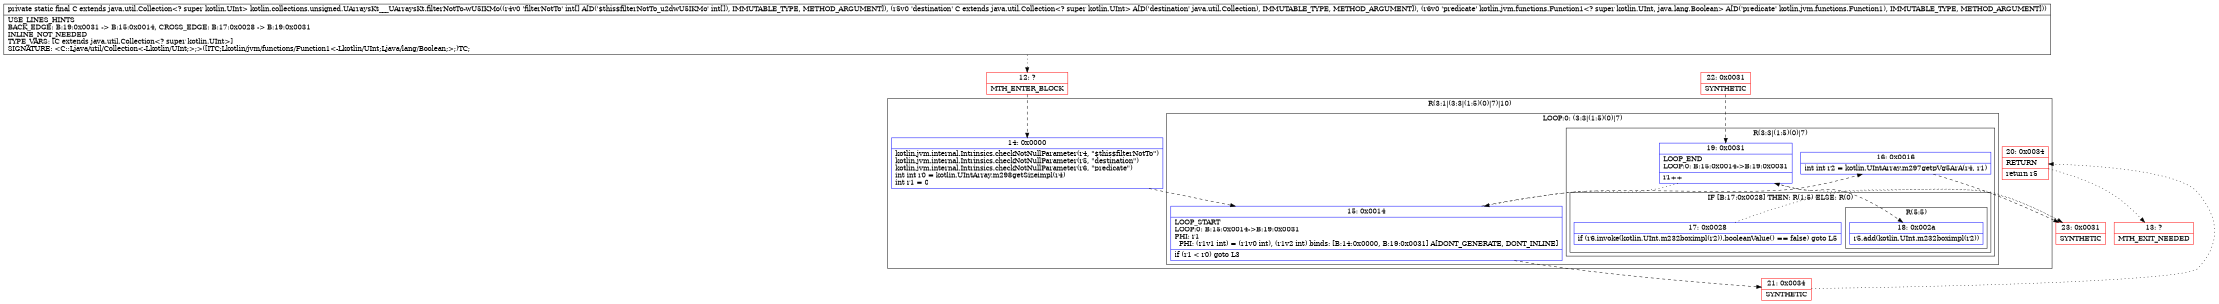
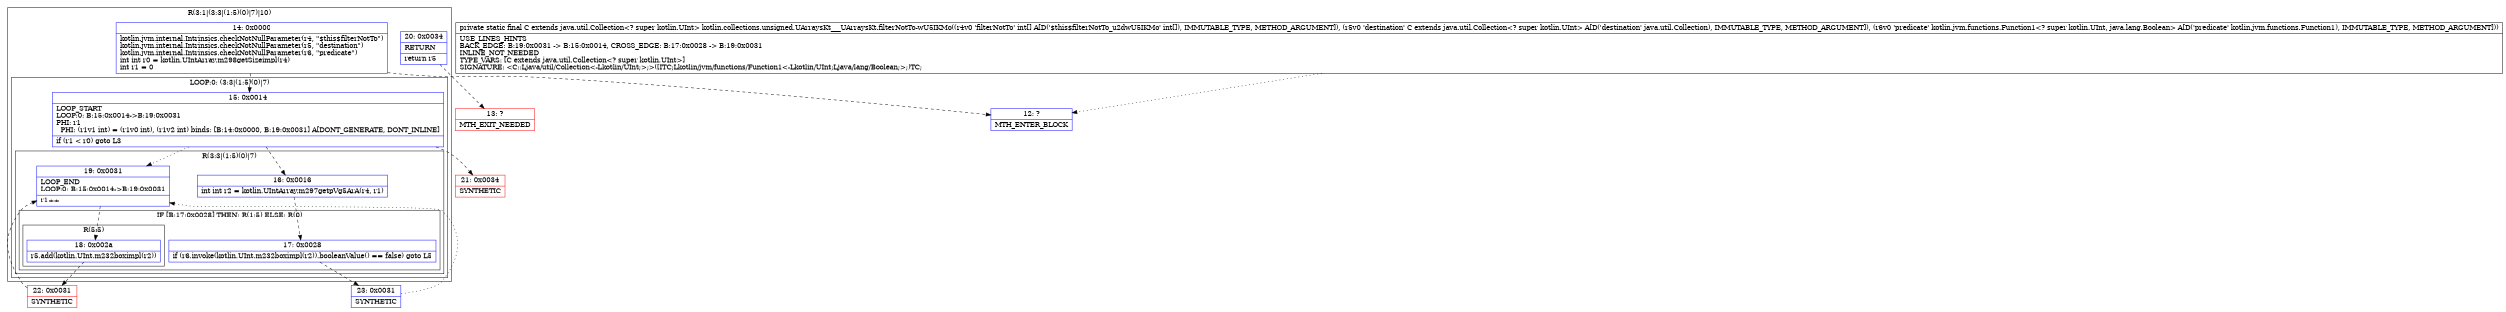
node "12: ?": color red -> blue
edge "12: ?" -> "14: 0x0000": reversed
node "20: 0x0034": color red -> blue
edge "16: 0x0016" -> "23: 0x0031": now "16: 0x0016" -> "17: 0x0028"
edge "20: 0x0034" -> "13: ?": style dotted -> dashed
edge "19: 0x0031" -> "15: 0x0014": reversed
edge "17: 0x0028" -> "23: 0x0031": style dotted -> dashed
node "23: 0x0031": color red -> blue
edge "18: 0x002a" -> "22: 0x0031": added
edge "21: 0x0034" -> "20: 0x0034": removed
